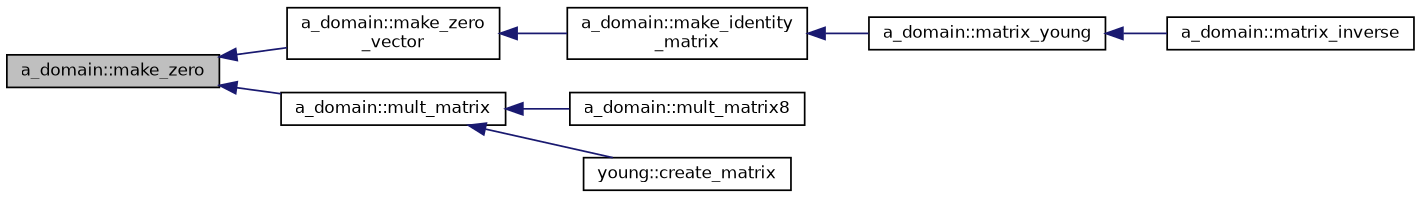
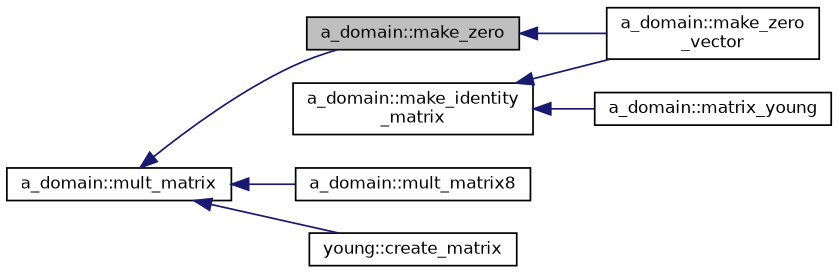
edge "a_domain::make_identity _matrix" -> "a_domain::make_zero _vector": reversed
node "a_domain::matrix_inverse": removed
edge "a_domain::mult_matrix" -> "a_domain::make_zero": reversed
